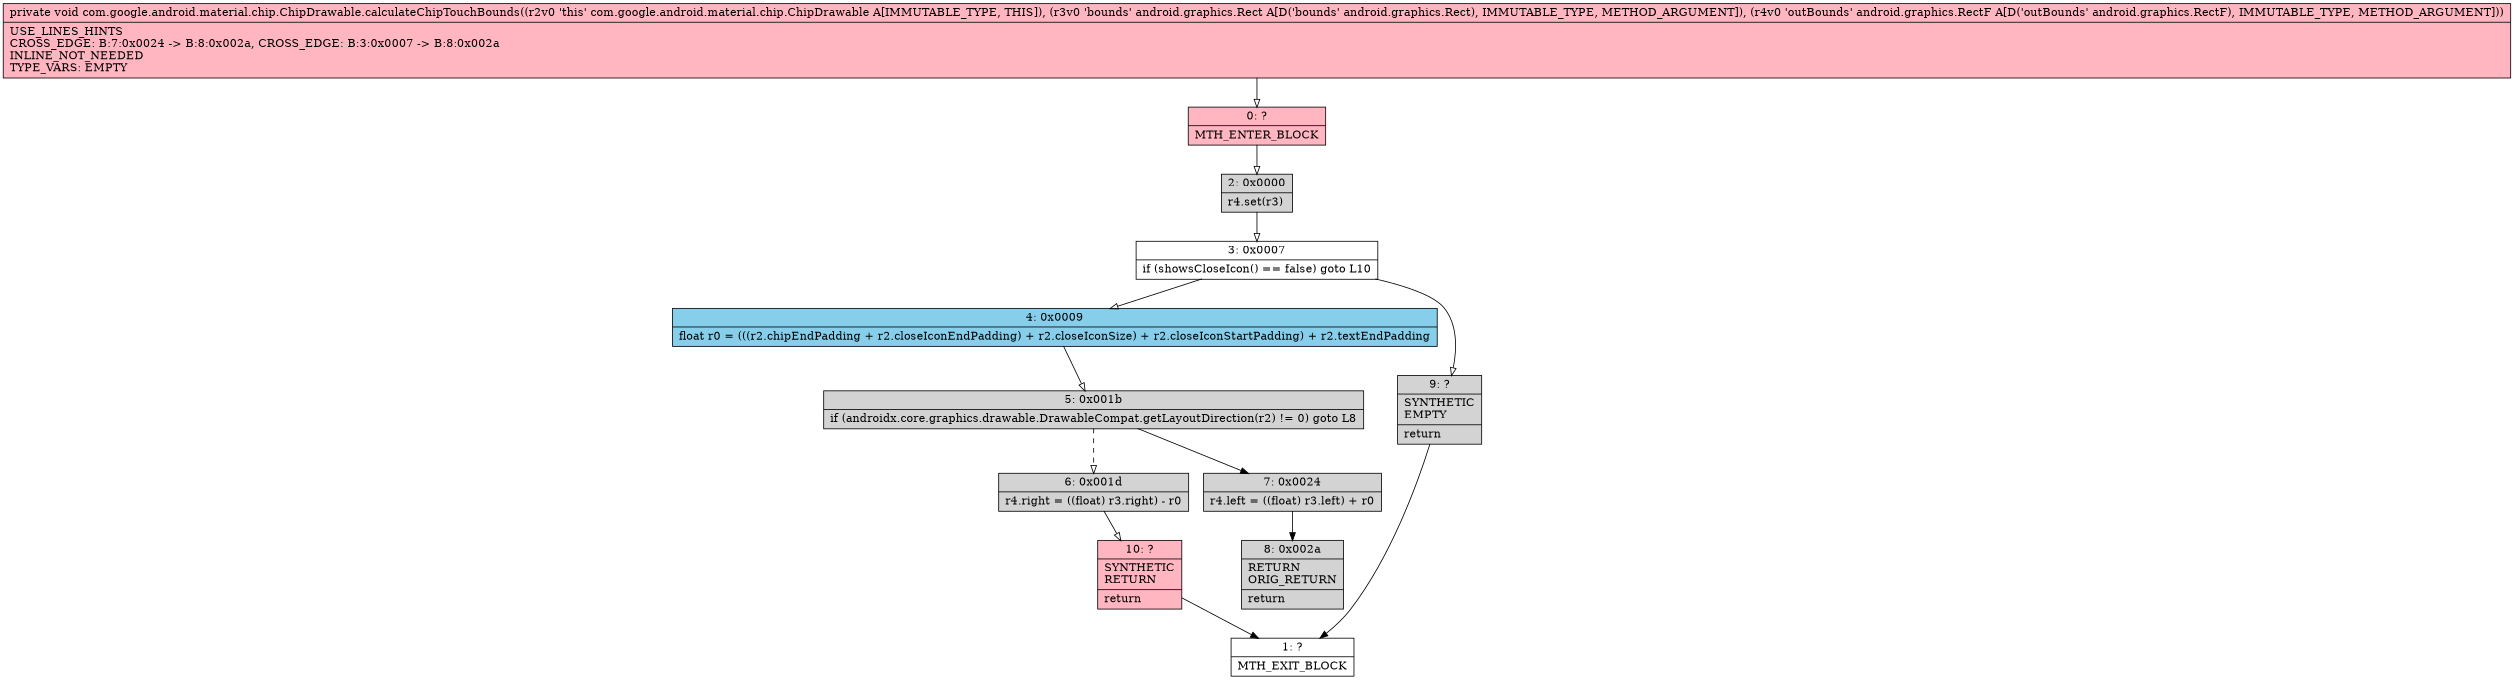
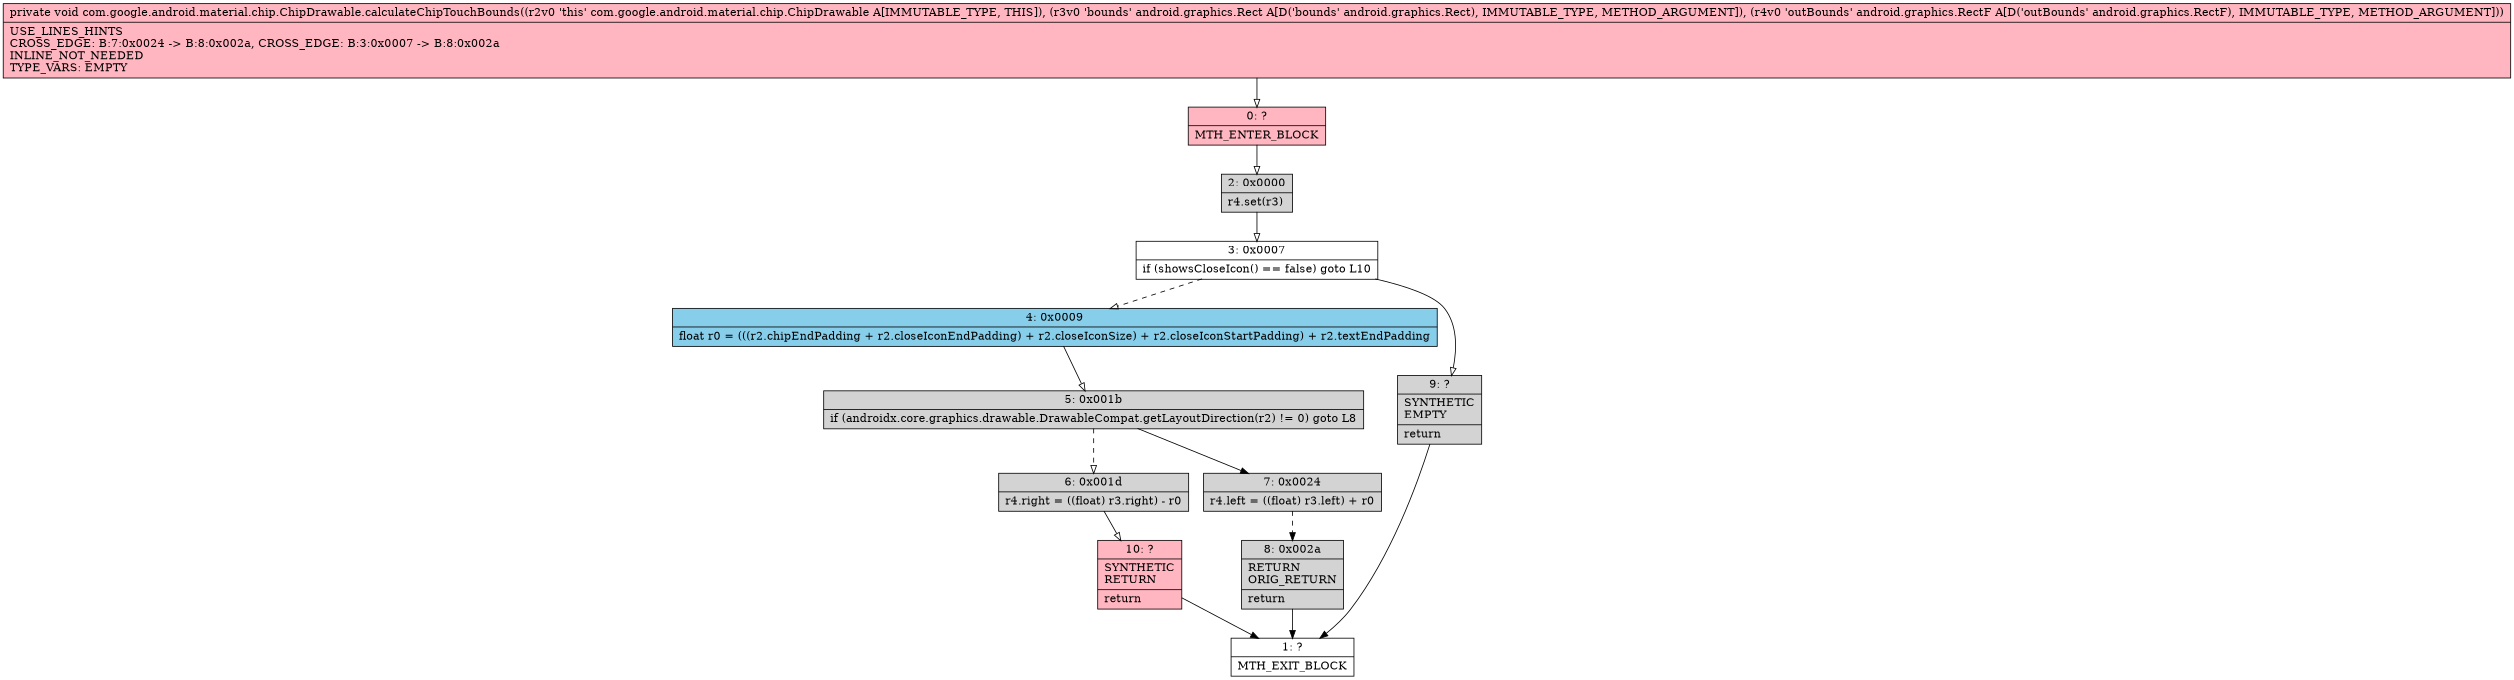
edge "3: 0x0007" -> "4: 0x0009": style solid -> dashed
edge "7: 0x0024" -> "8: 0x002a": style solid -> dashed
edge "8: 0x002a" -> "1: ?": added
